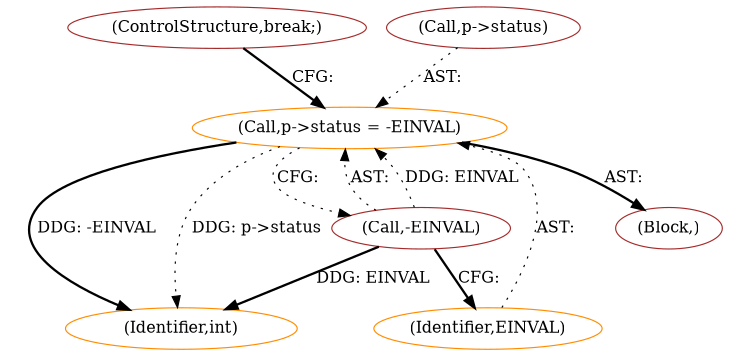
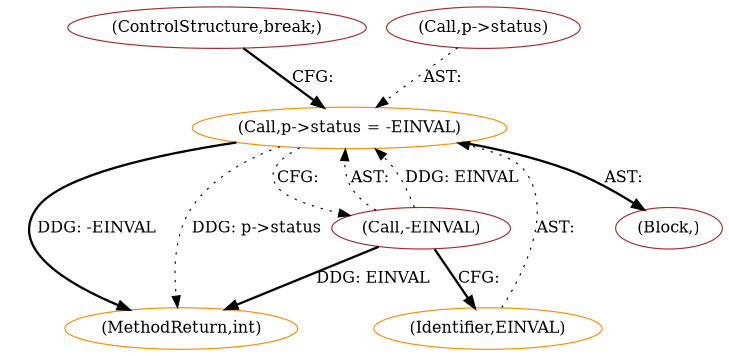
node "(Identifier,int)": label "(Identifier,int)" -> "(MethodReturn,int)"
